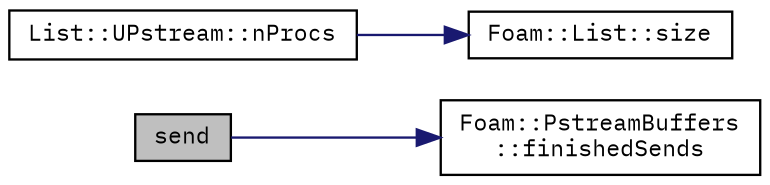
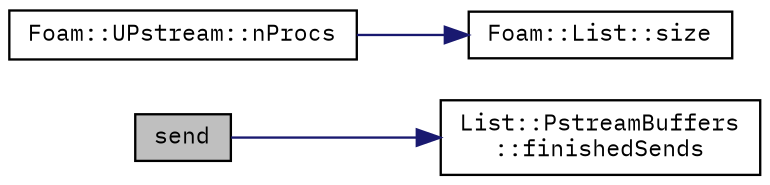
node "List::UPstream::nProcs": label "List::UPstream::nProcs" -> "Foam::UPstream::nProcs"
node "Foam::PstreamBuffers ::finishedSends": label "Foam::PstreamBuffers ::finishedSends" -> "List::PstreamBuffers ::finishedSends"
